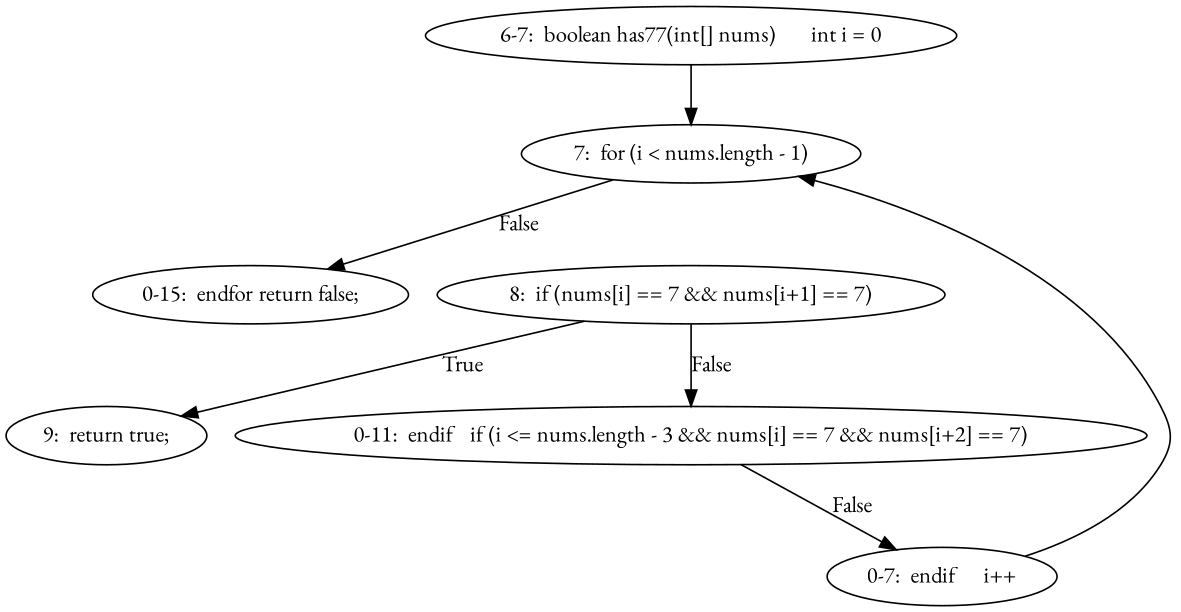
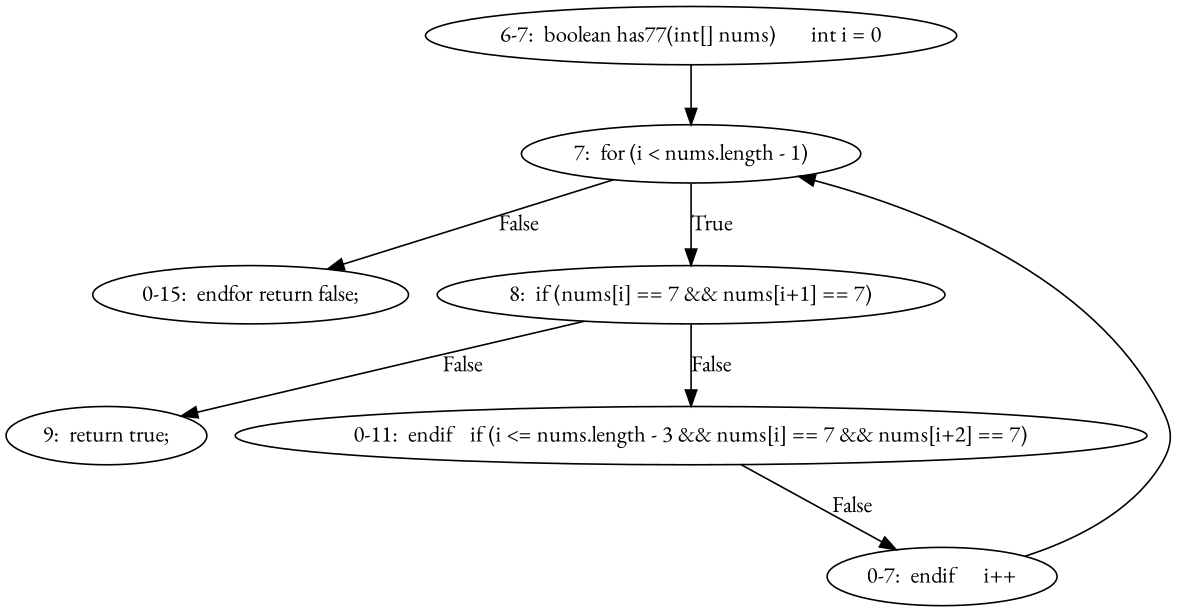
edge "7:  for (i < nums.length - 1)" -> "8:  if (nums[i] == 7 && nums[i+1] == 7)": added, label "True"
edge "8:  if (nums[i] == 7 && nums[i+1] == 7)" -> "9:  return true;": label "True" -> "False"
